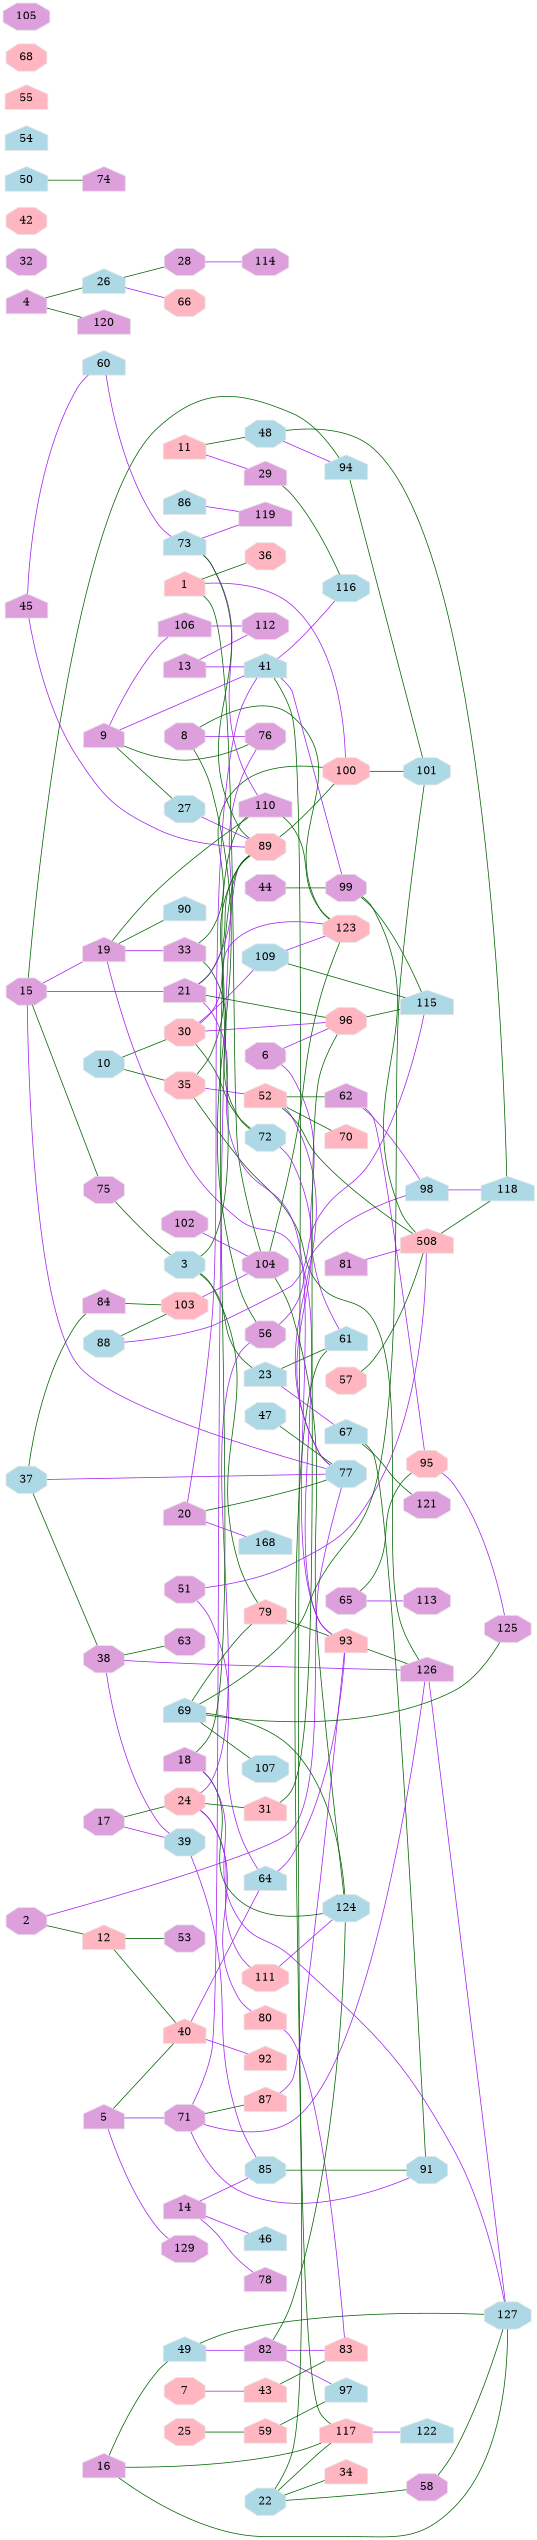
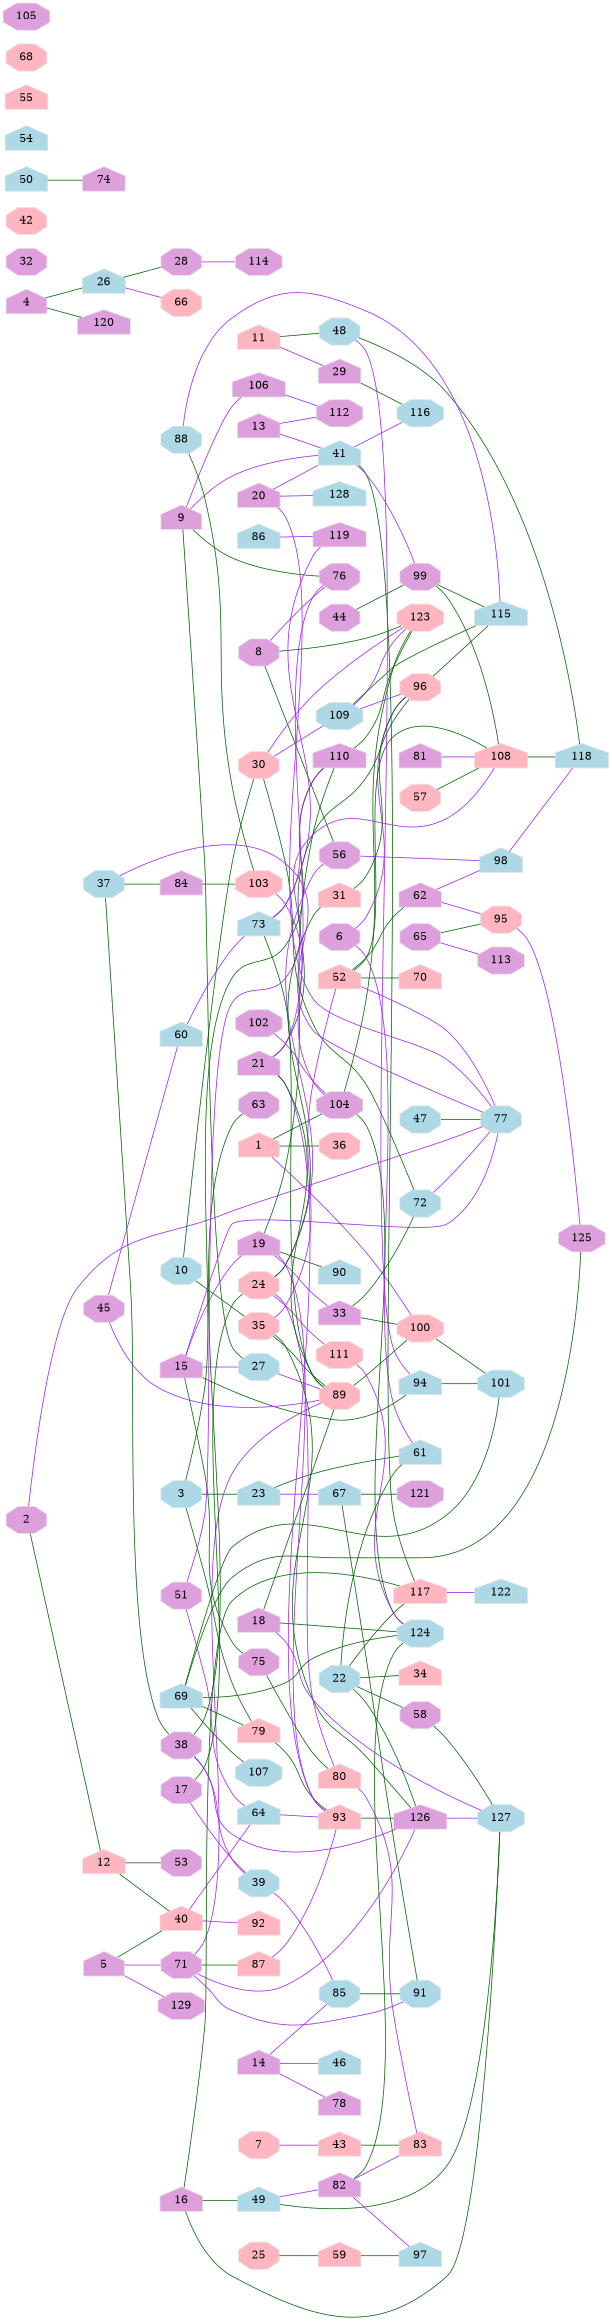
node "45": shape house -> octagon
node "15": shape octagon -> house
edge "15" -- "21": now "15" -- "27"
edge "96" -- "30": now "96" -- "109"
edge "75" -- "3": now "75" -- "80"
node "508": label "508" -> "108"
edge "77" -- "20": color darkgreen -> purple
node "168": label "168" -> "128"
edge "22" -- "126": added
